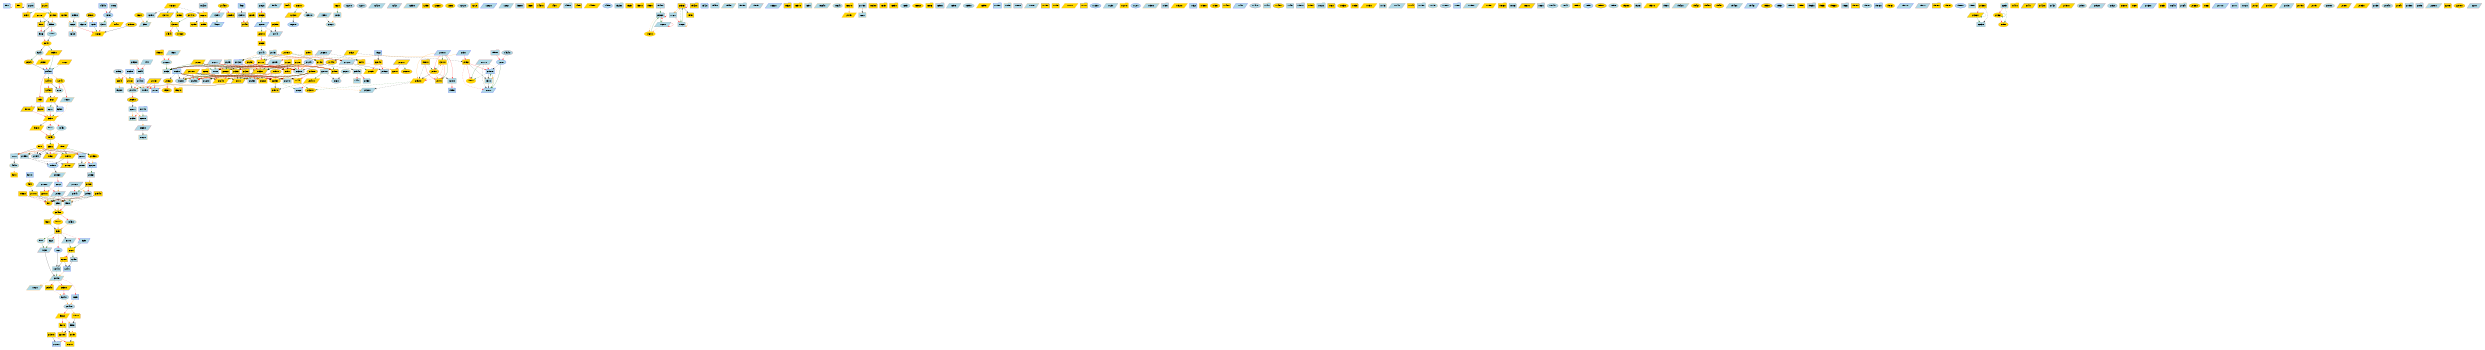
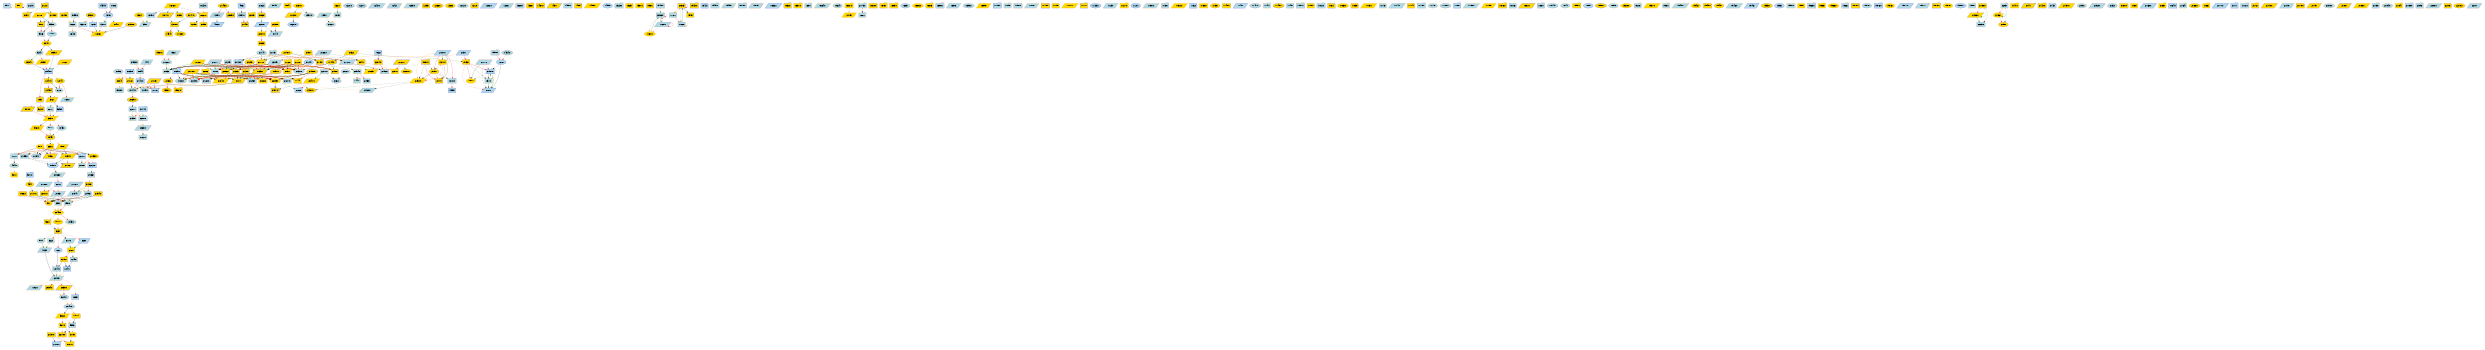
node "1942+": label "1942+" -> "1949+"
edge "2047+" -> "906+": color red -> black
